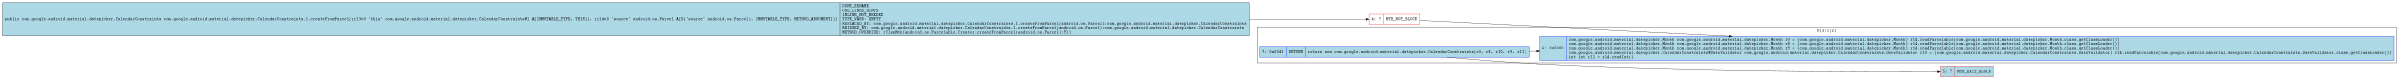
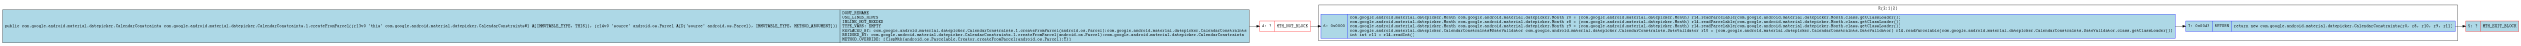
edge "7: 0x0043" -> "6: 0x0000": reversed
